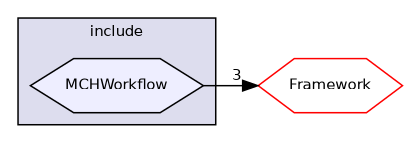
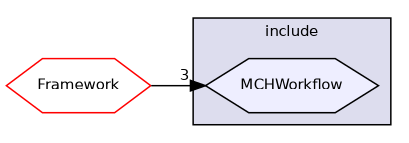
edge "MCHWorkflow" -> "Framework": reversed
